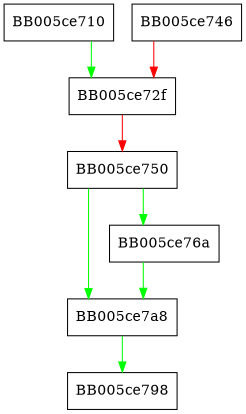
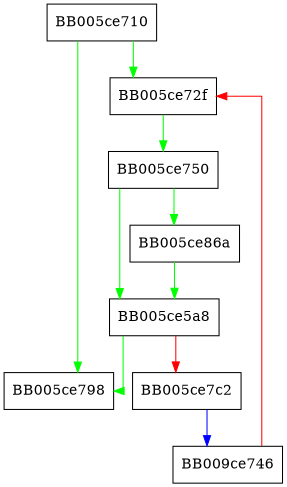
node "BB005ce746": label "BB005ce746" -> "BB009ce746"
edge "BB005ce72f" -> "BB005ce750": color red -> green
edge "BB005ce710" -> "BB005ce798": added
node "BB005ce76a": label "BB005ce76a" -> "BB005ce86a"
node "BB005ce7a8": label "BB005ce7a8" -> "BB005ce5a8"
node "BB005ce7c2": added
